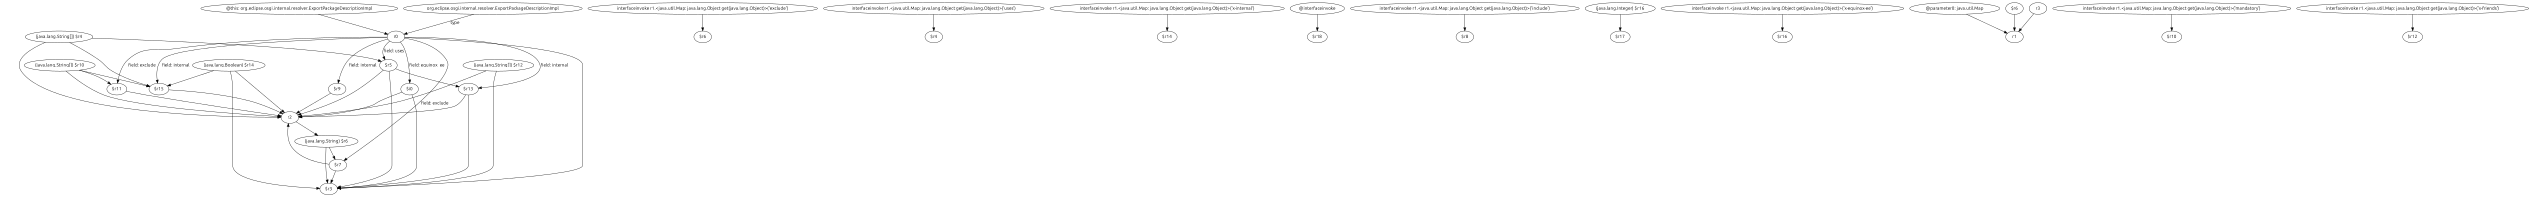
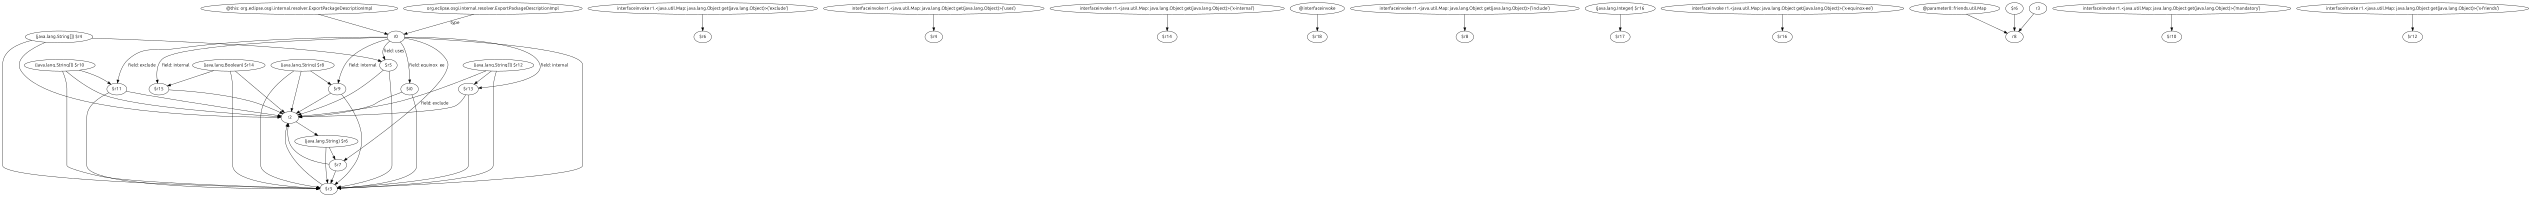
node "@parameter0: java.util.Map": label "@parameter0: java.util.Map" -> "@parameter0: friends.util.Map"
node "r1": label "r1" -> "r8"
node "(java.lang.String) $r8": added
edge "(java.lang.String[]) $r4" -> "$r15": now "(java.lang.String[]) $r4" -> "$r3"
edge "(java.lang.String[]) $r10" -> "$r15": now "(java.lang.String[]) $r10" -> "$r3"
edge "$r5" -> "$r13": now "(java.lang.String[]) $r12" -> "$r13"
edge "$r9" -> "$r3": added
edge "$r3" -> "r2": added
edge "$r11" -> "$r3": added
